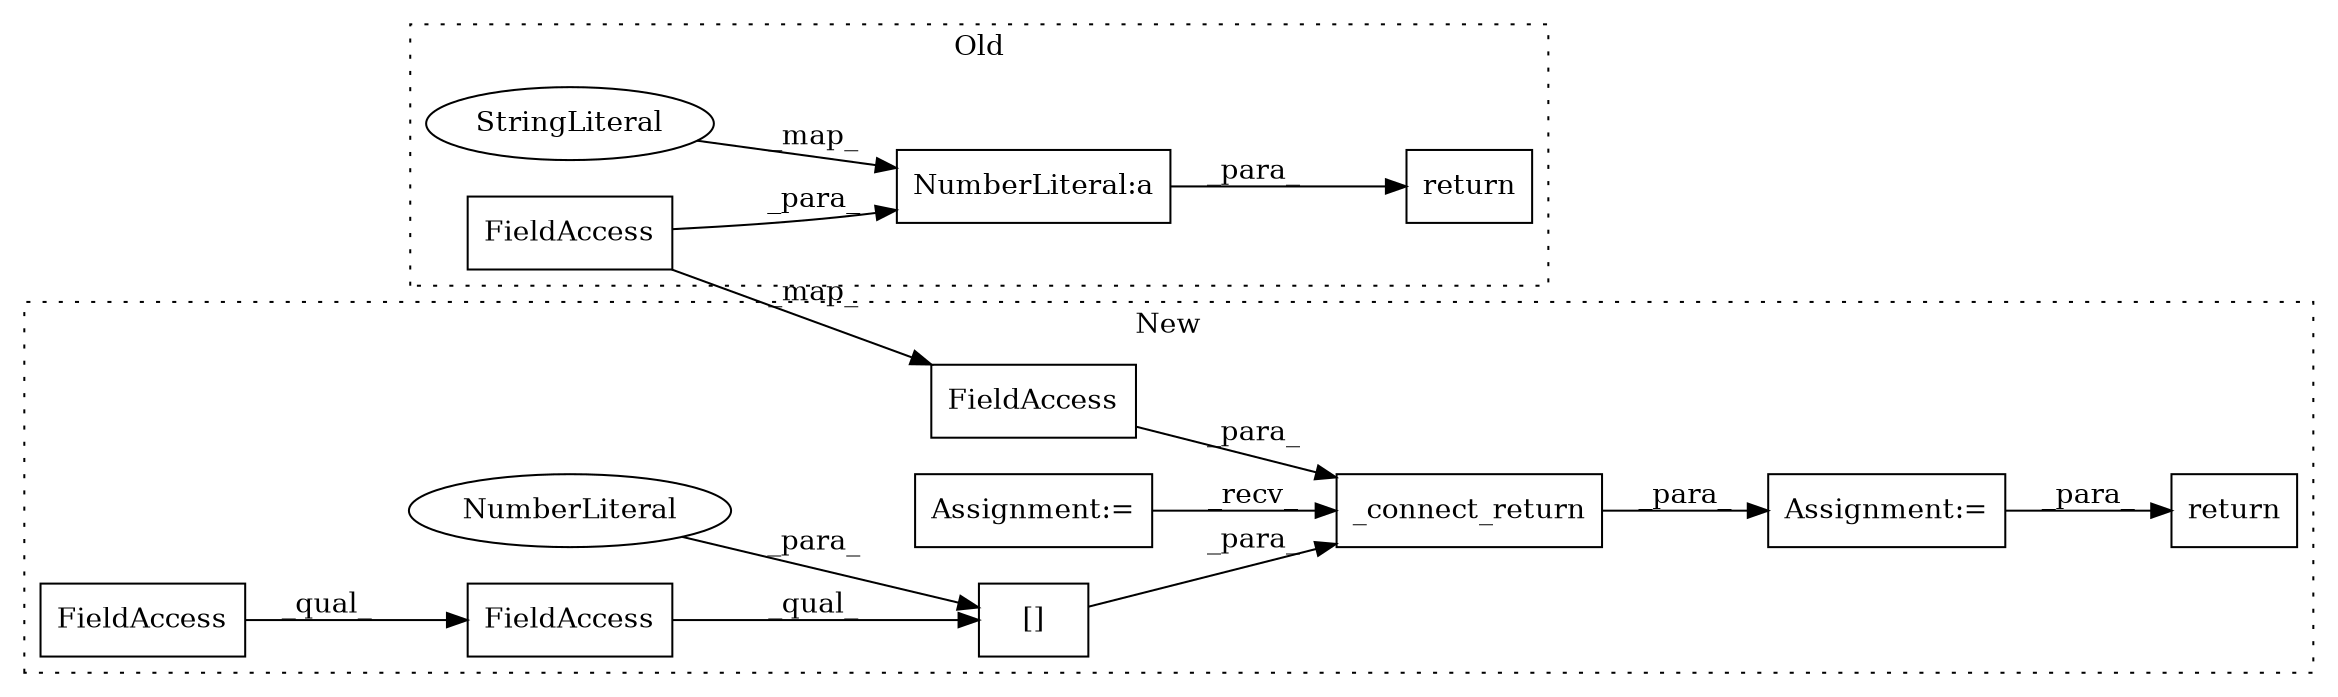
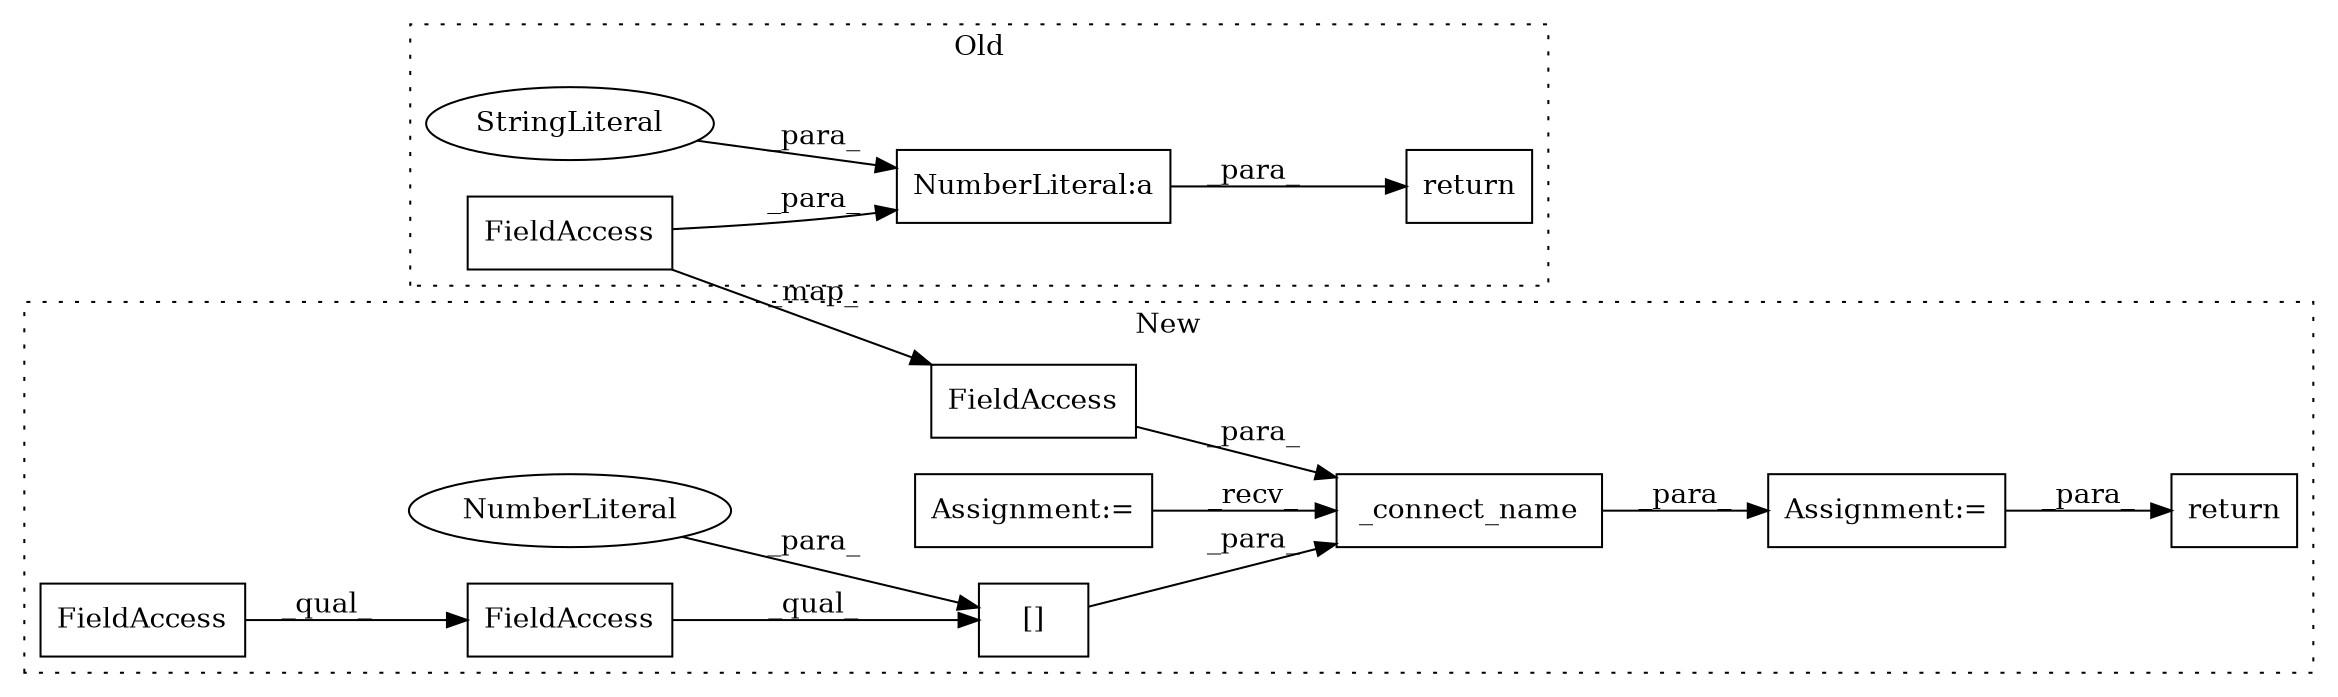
edge "StringLiteral" -> "NumberLiteral:a": label "_map_" -> "_para_"
node "_connect_return": label "_connect_return" -> "_connect_name"
